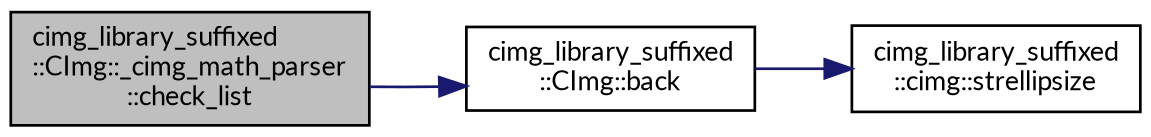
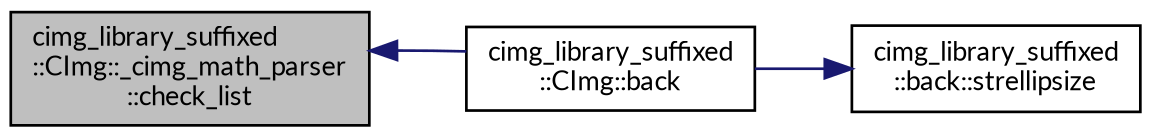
node "cimg_library_suffixed ::cimg::strellipsize": label "cimg_library_suffixed ::cimg::strellipsize" -> "cimg_library_suffixed ::back::strellipsize"
edge "cimg_library_suffixed ::CImg::_cimg_math_parser ::check_list" -> "cimg_library_suffixed ::CImg::back": reversed
